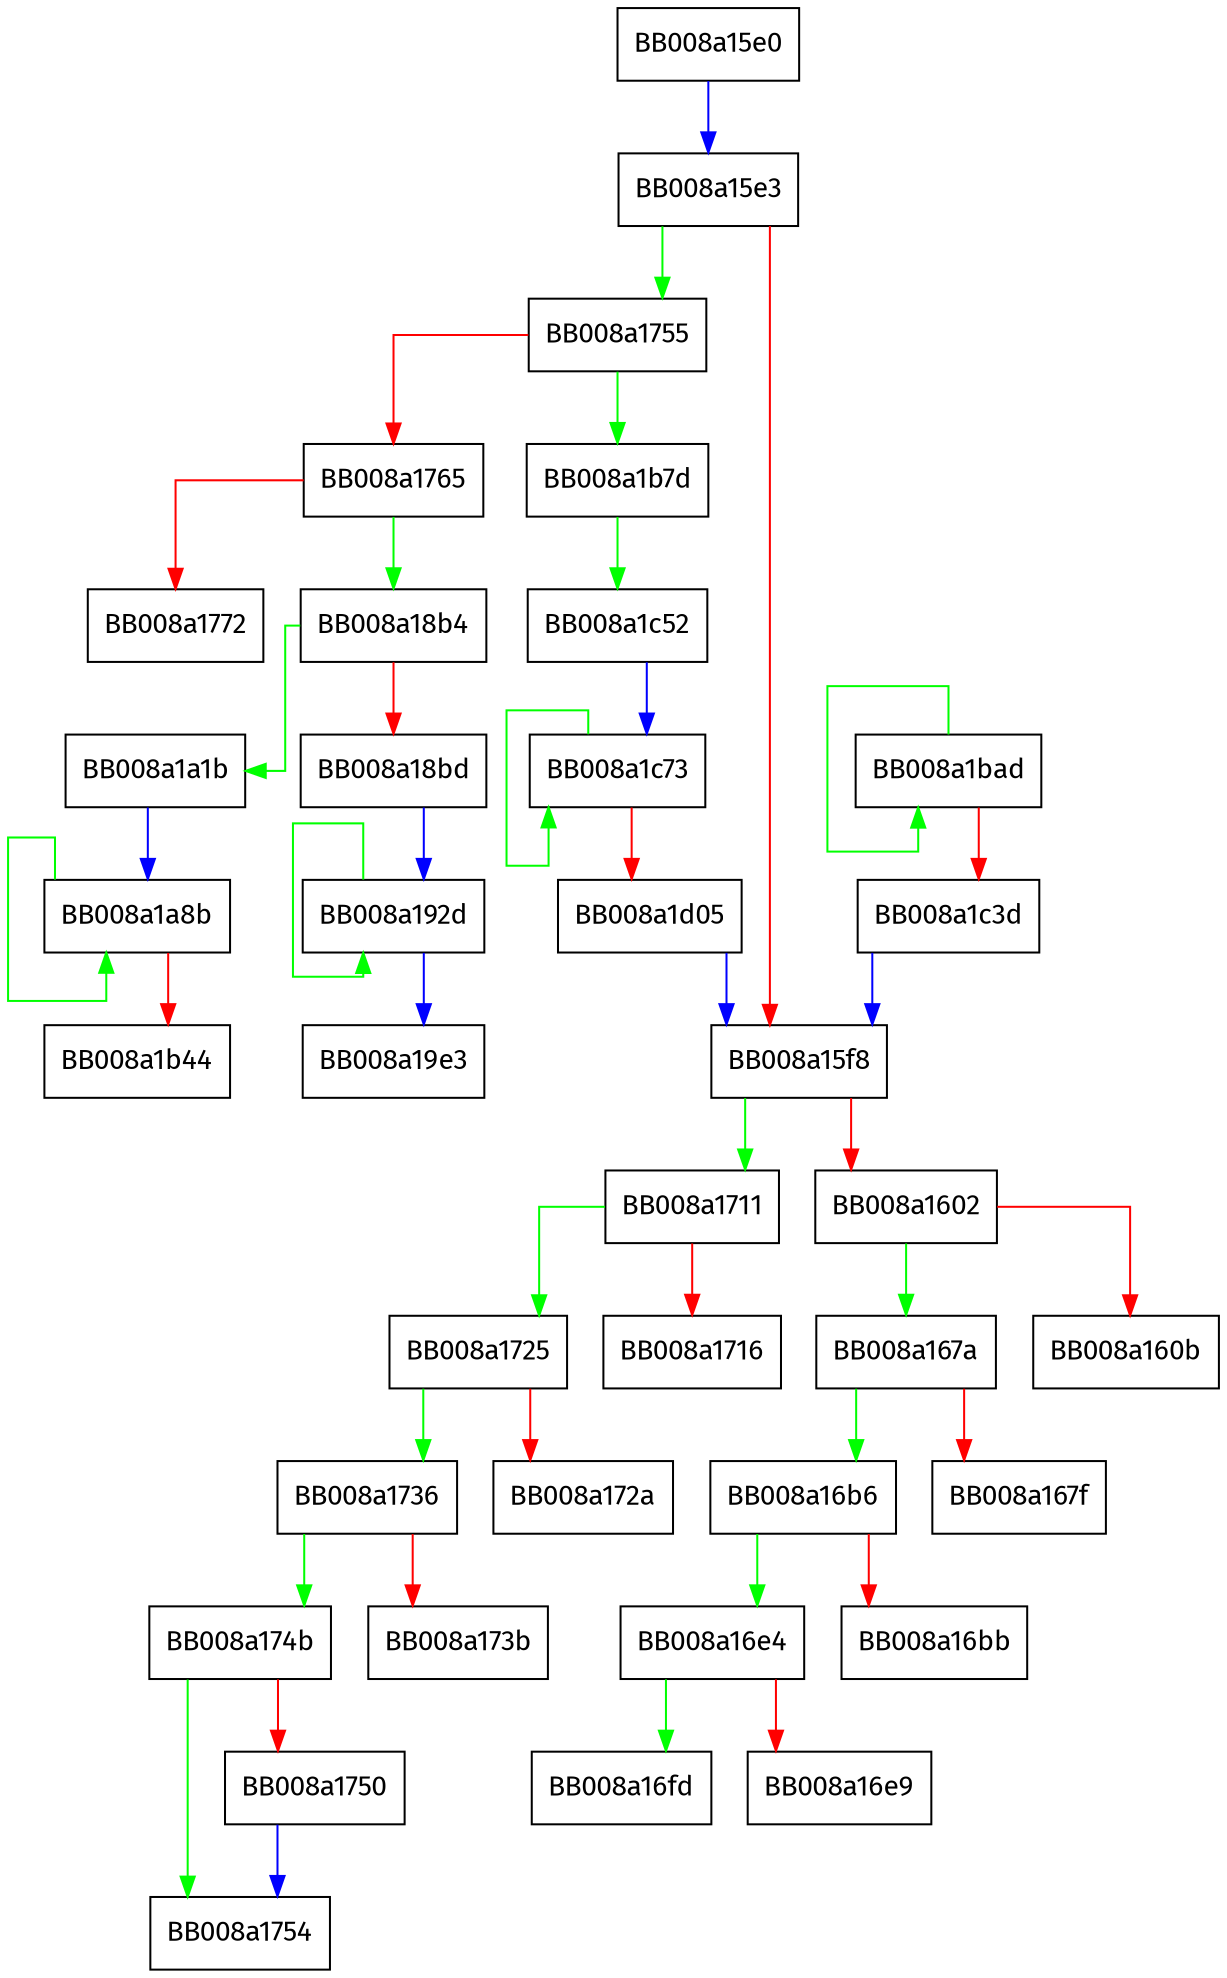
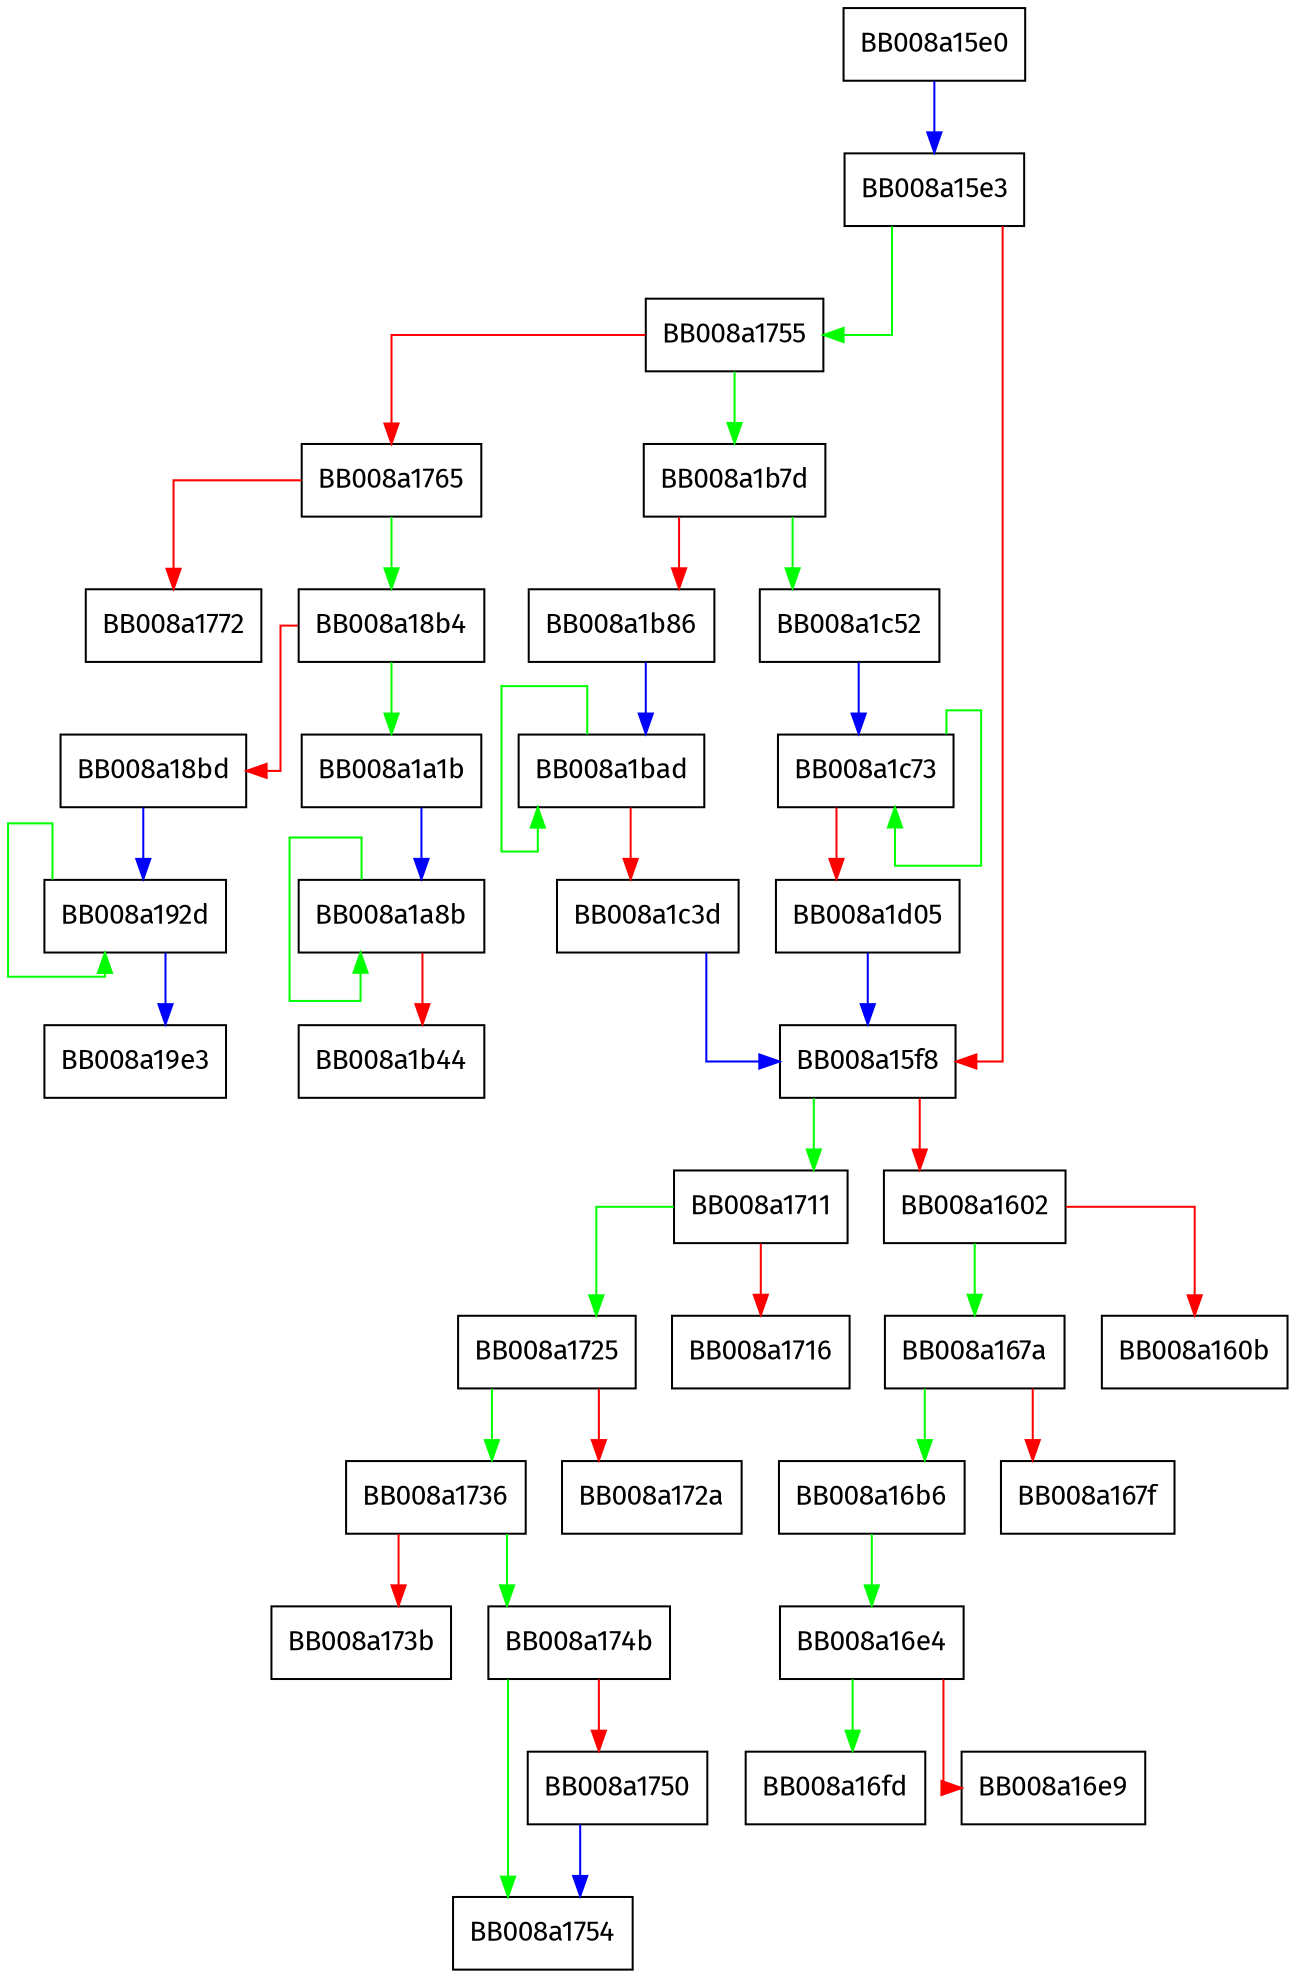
node "BB008a1b86": added
node "BB008a16bb": removed
